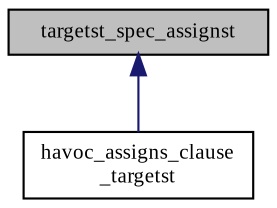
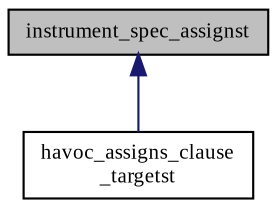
node "targetst_spec_assignst": label "targetst_spec_assignst" -> "instrument_spec_assignst"
